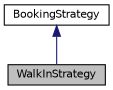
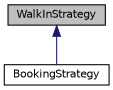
edge "WalkInStrategy" -> "BookingStrategy": reversed
